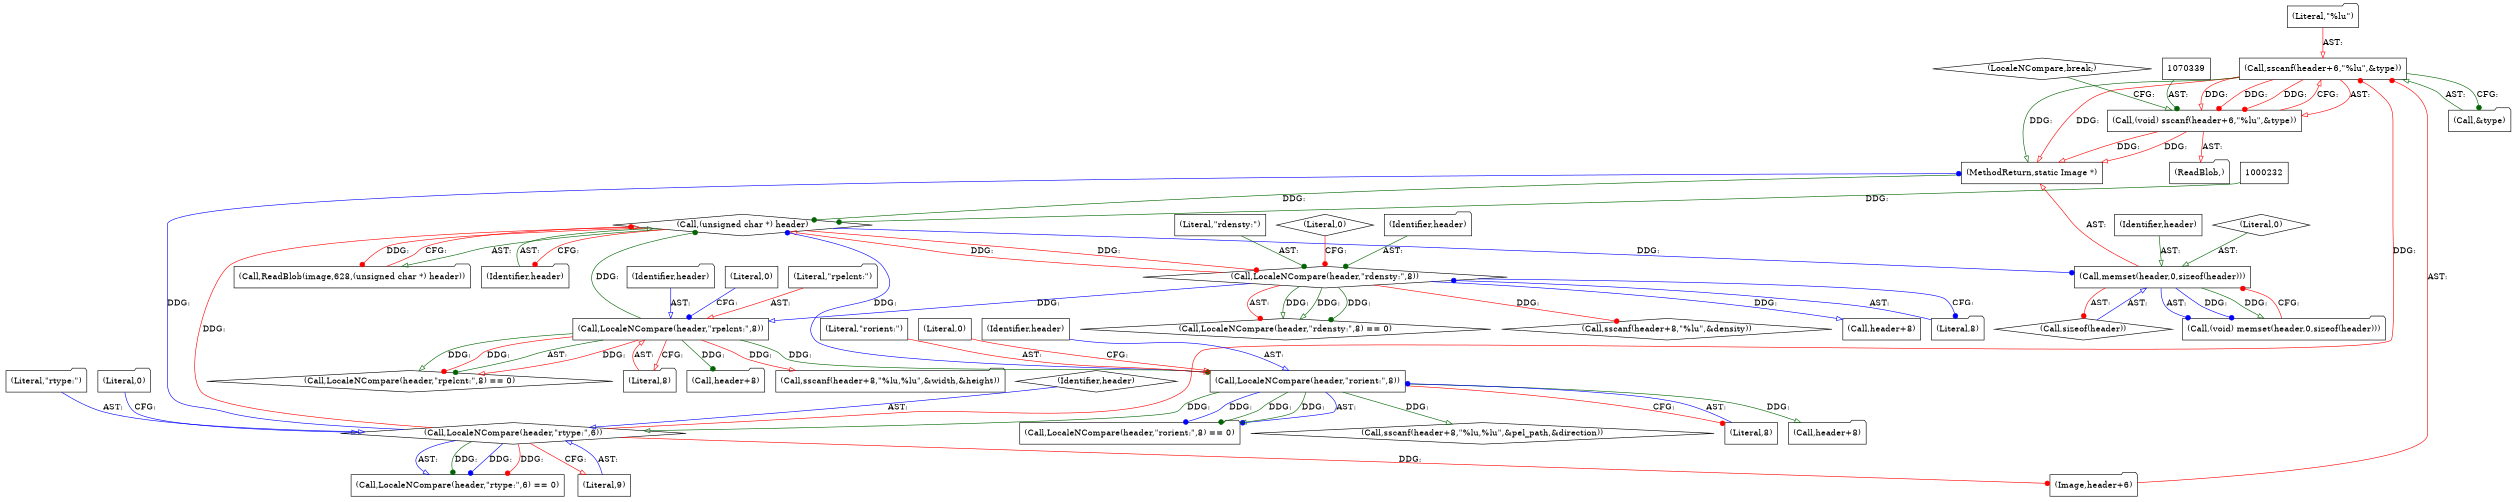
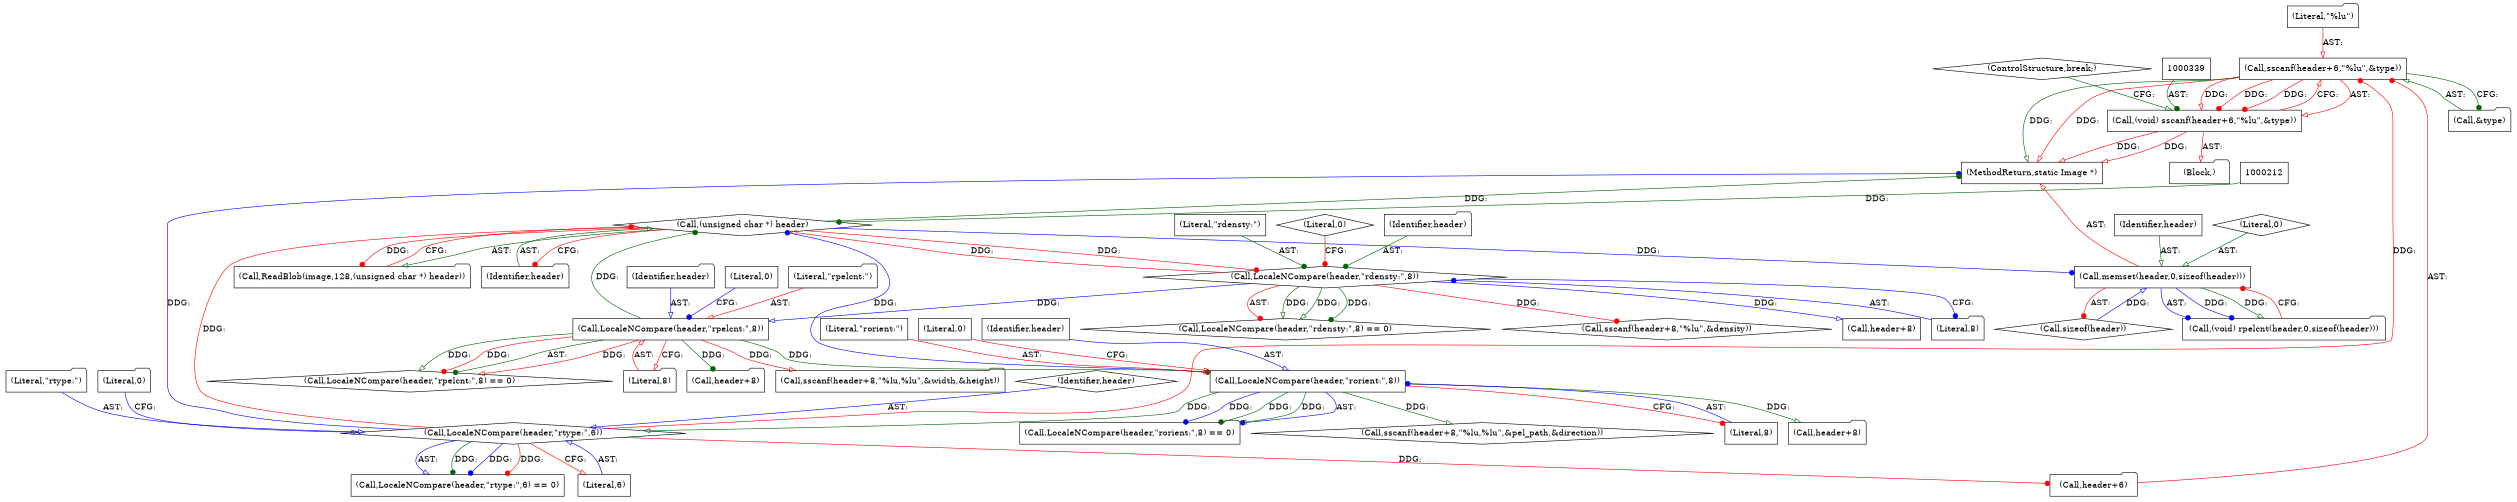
node "(LocaleNCompare,break;)": label "(LocaleNCompare,break;)" -> "(ControlStructure,break;)"
node "1070339": label "1070339" -> "1000339"
node "(ReadBlob,)": label "(ReadBlob,)" -> "(Block,)"
node "1000232": label "1000232" -> "1000212"
edge "(MethodReturn,static Image *)" -> "(Call,(unsigned char *) header)": reversed
node "(Call,ReadBlob(image,628,(unsigned char *) header))": label "(Call,ReadBlob(image,628,(unsigned char *) header))" -> "(Call,ReadBlob(image,128,(unsigned char *) header))"
edge "(Call,sizeof(header))" -> "(Call,memset(header,0,sizeof(header)))": label "AST: " -> "DDG: "
node "(Call,(void) memset(header,0,sizeof(header)))": label "(Call,(void) memset(header,0,sizeof(header)))" -> "(Call,(void) rpelcnt(header,0,sizeof(header)))"
node "(Literal,9)": label "(Literal,9)" -> "(Literal,6)"
node "(Image,header+6)": label "(Image,header+6)" -> "(Call,header+6)"
